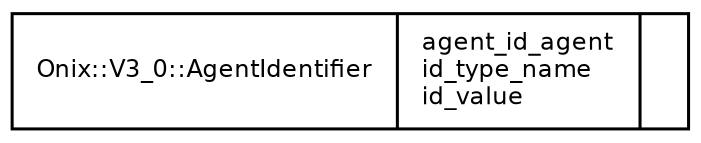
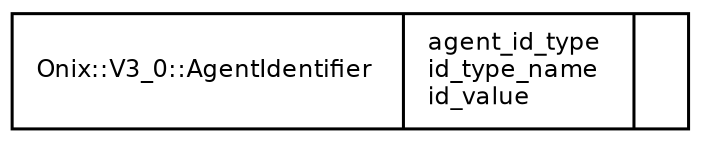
node "Onix::V3_0::AgentIdentifier": text "agent_id_agent" -> "agent_id_type"
